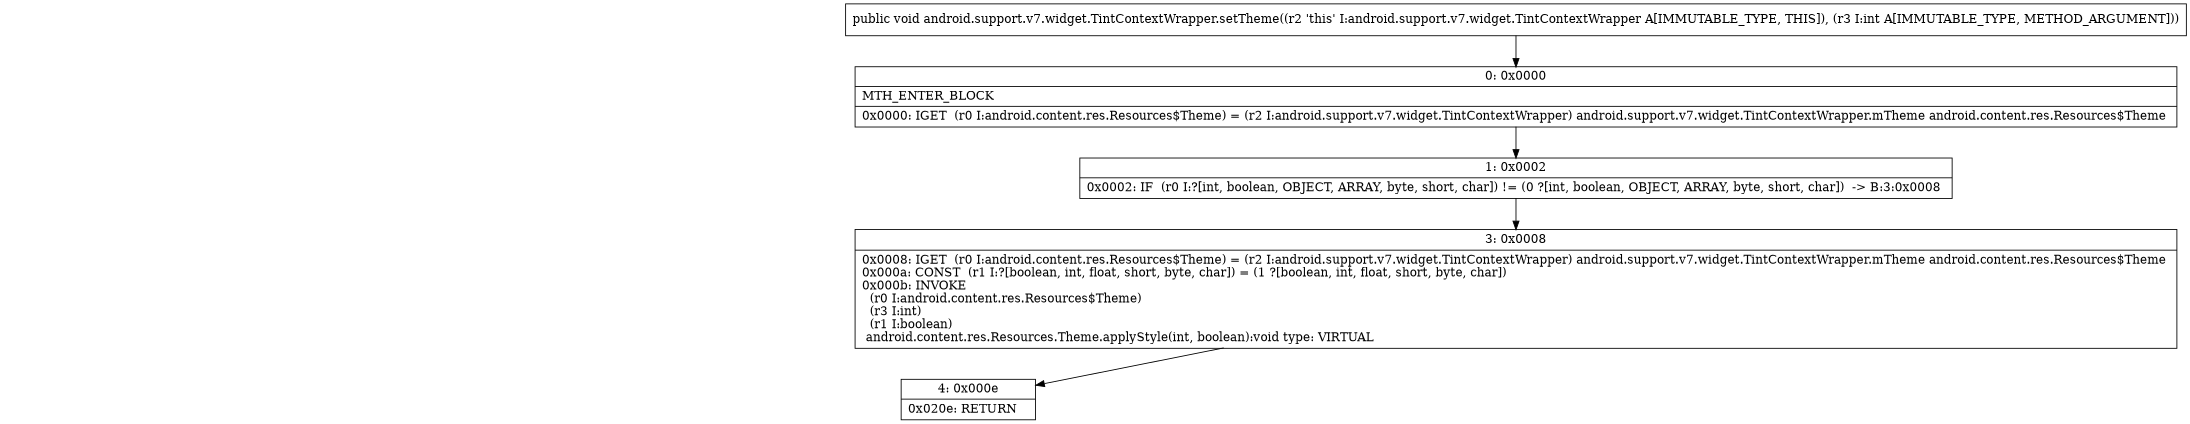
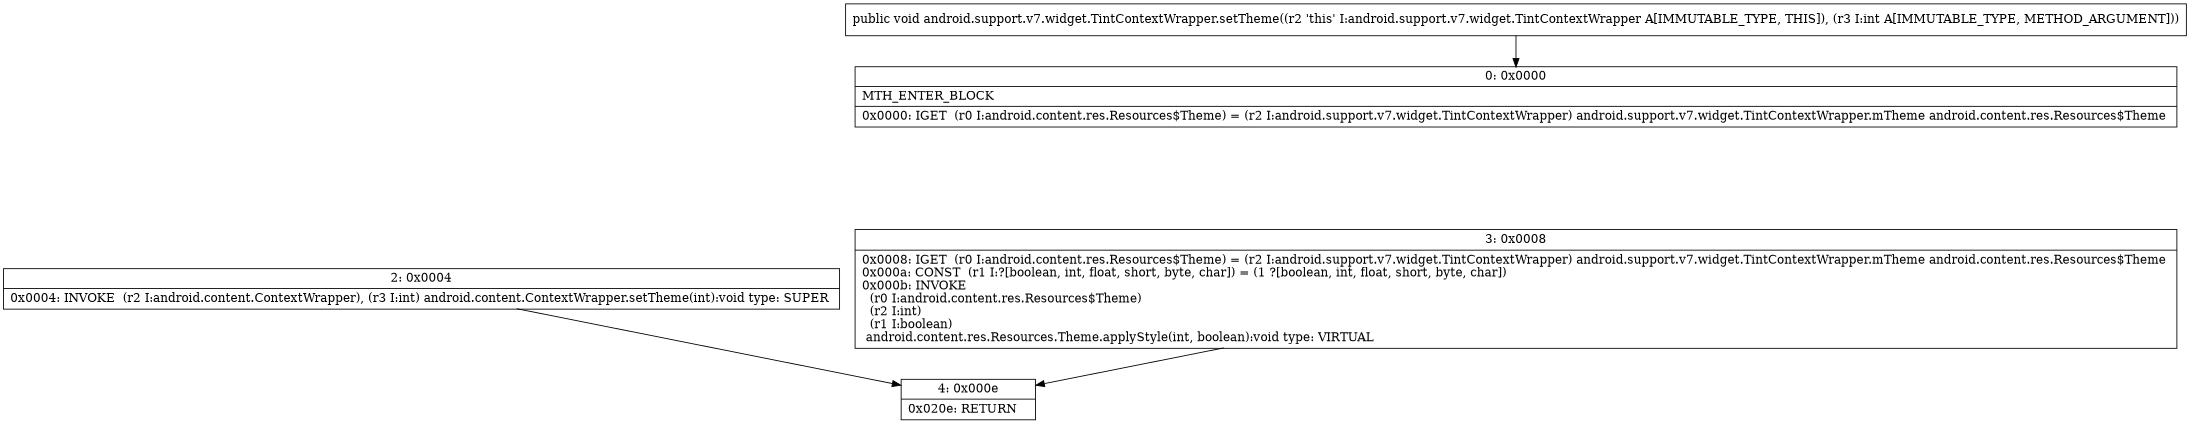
node "1: 0x0002": removed
node "2: 0x0004": added
node "3: 0x0008": text "(r3 I:int)" -> "(r2 I:int)"
